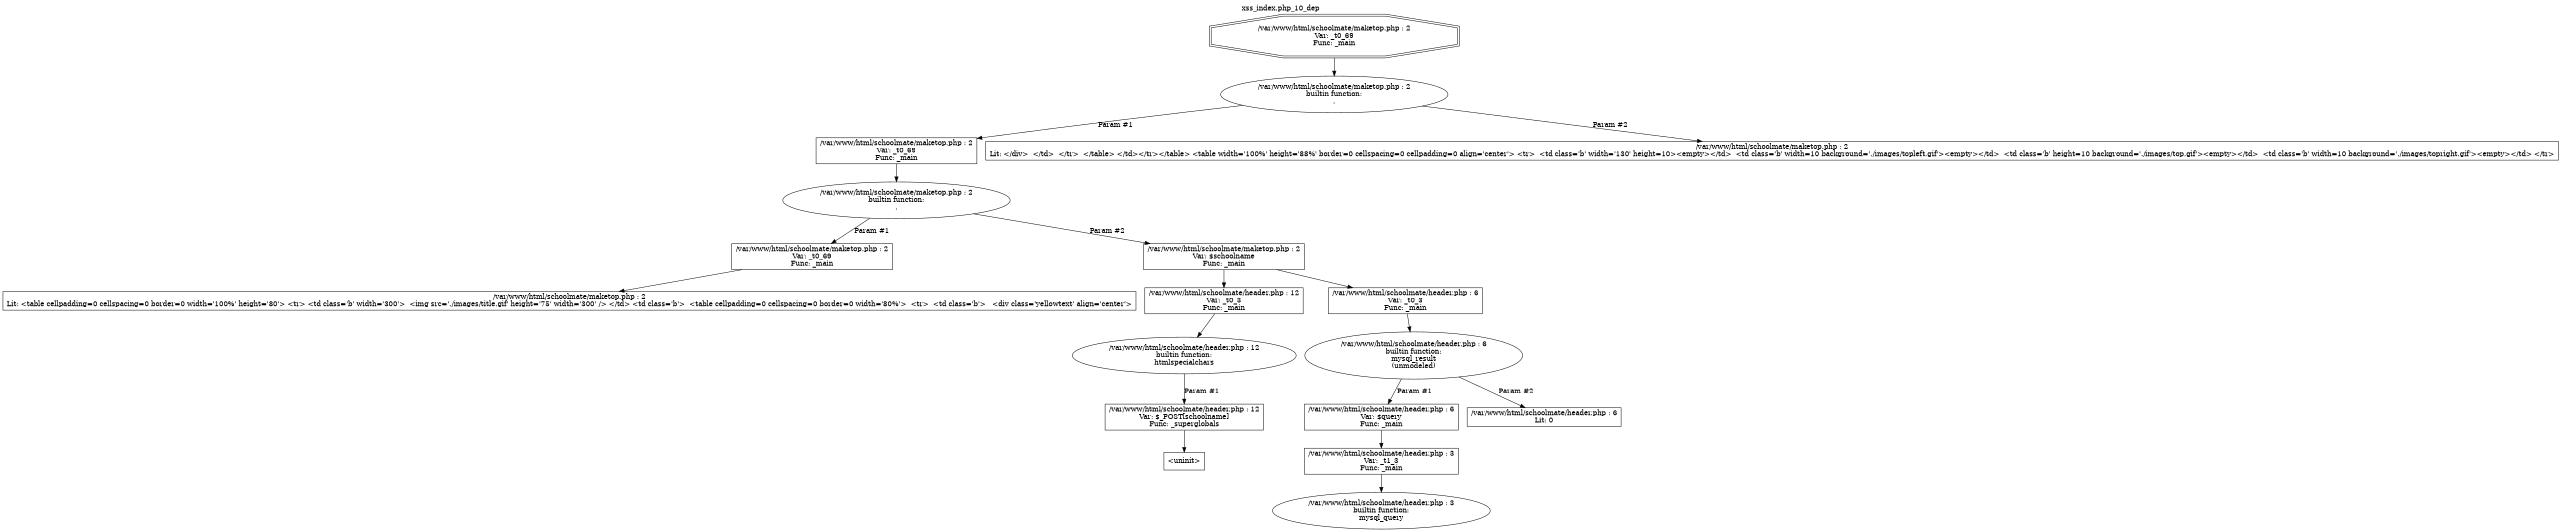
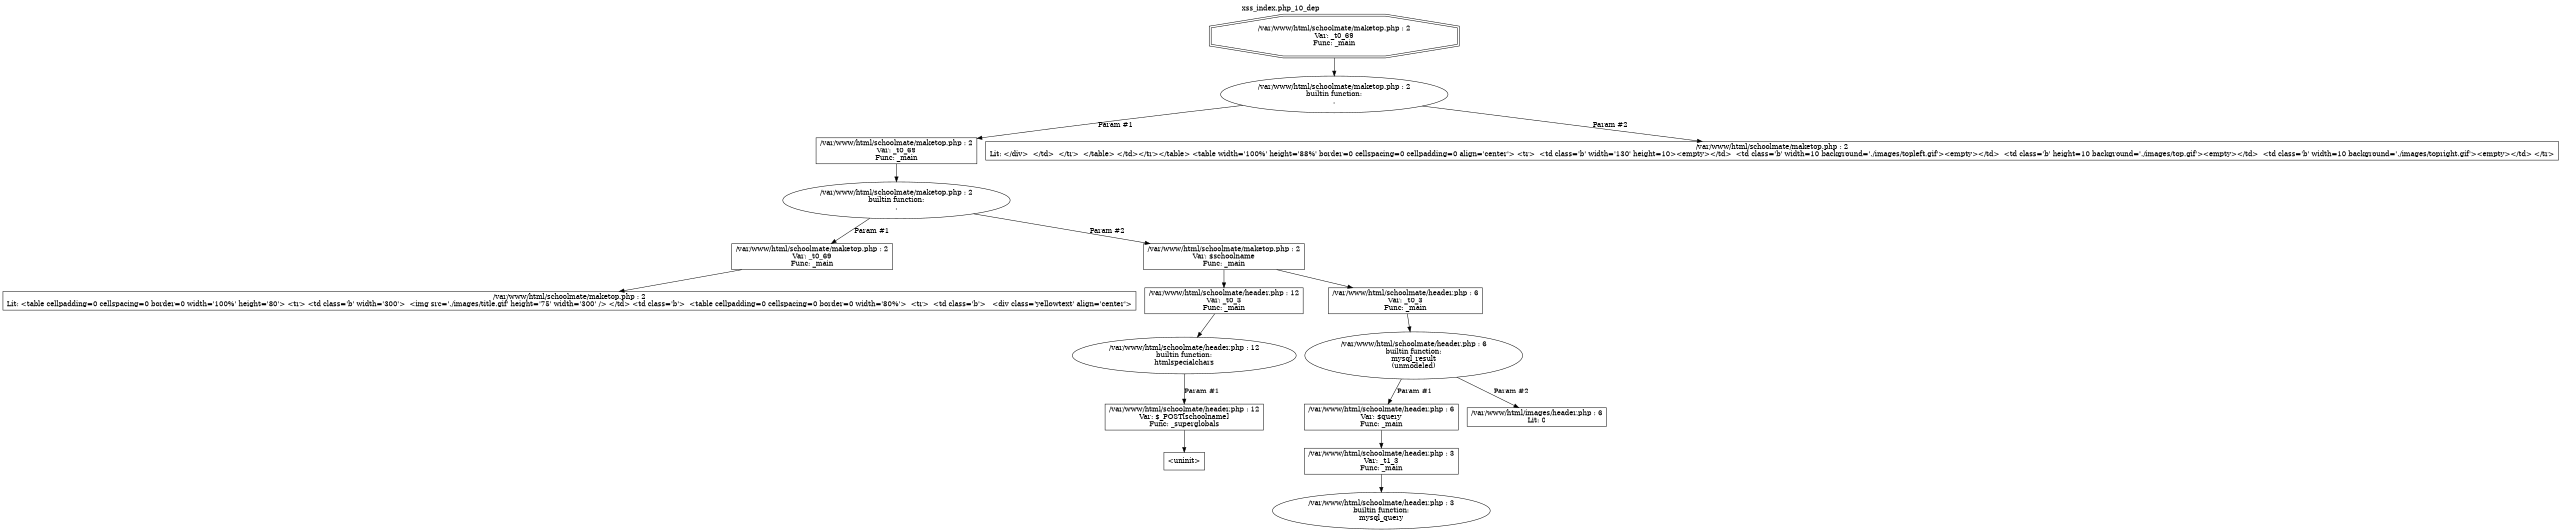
node "/var/www/html/schoolmate/header.php : 6 Lit: 0": label "/var/www/html/schoolmate/header.php : 6 Lit: 0" -> "/var/www/html/images/header.php : 6 Lit: 0"
